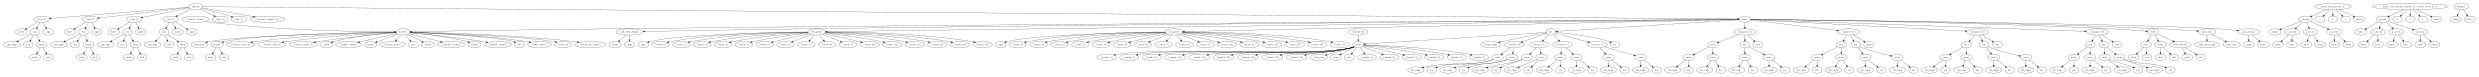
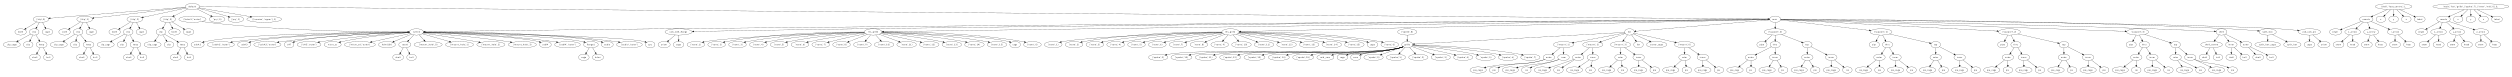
edge "outline" -> "flange1": added
node "('mount_hole', 1)": added
